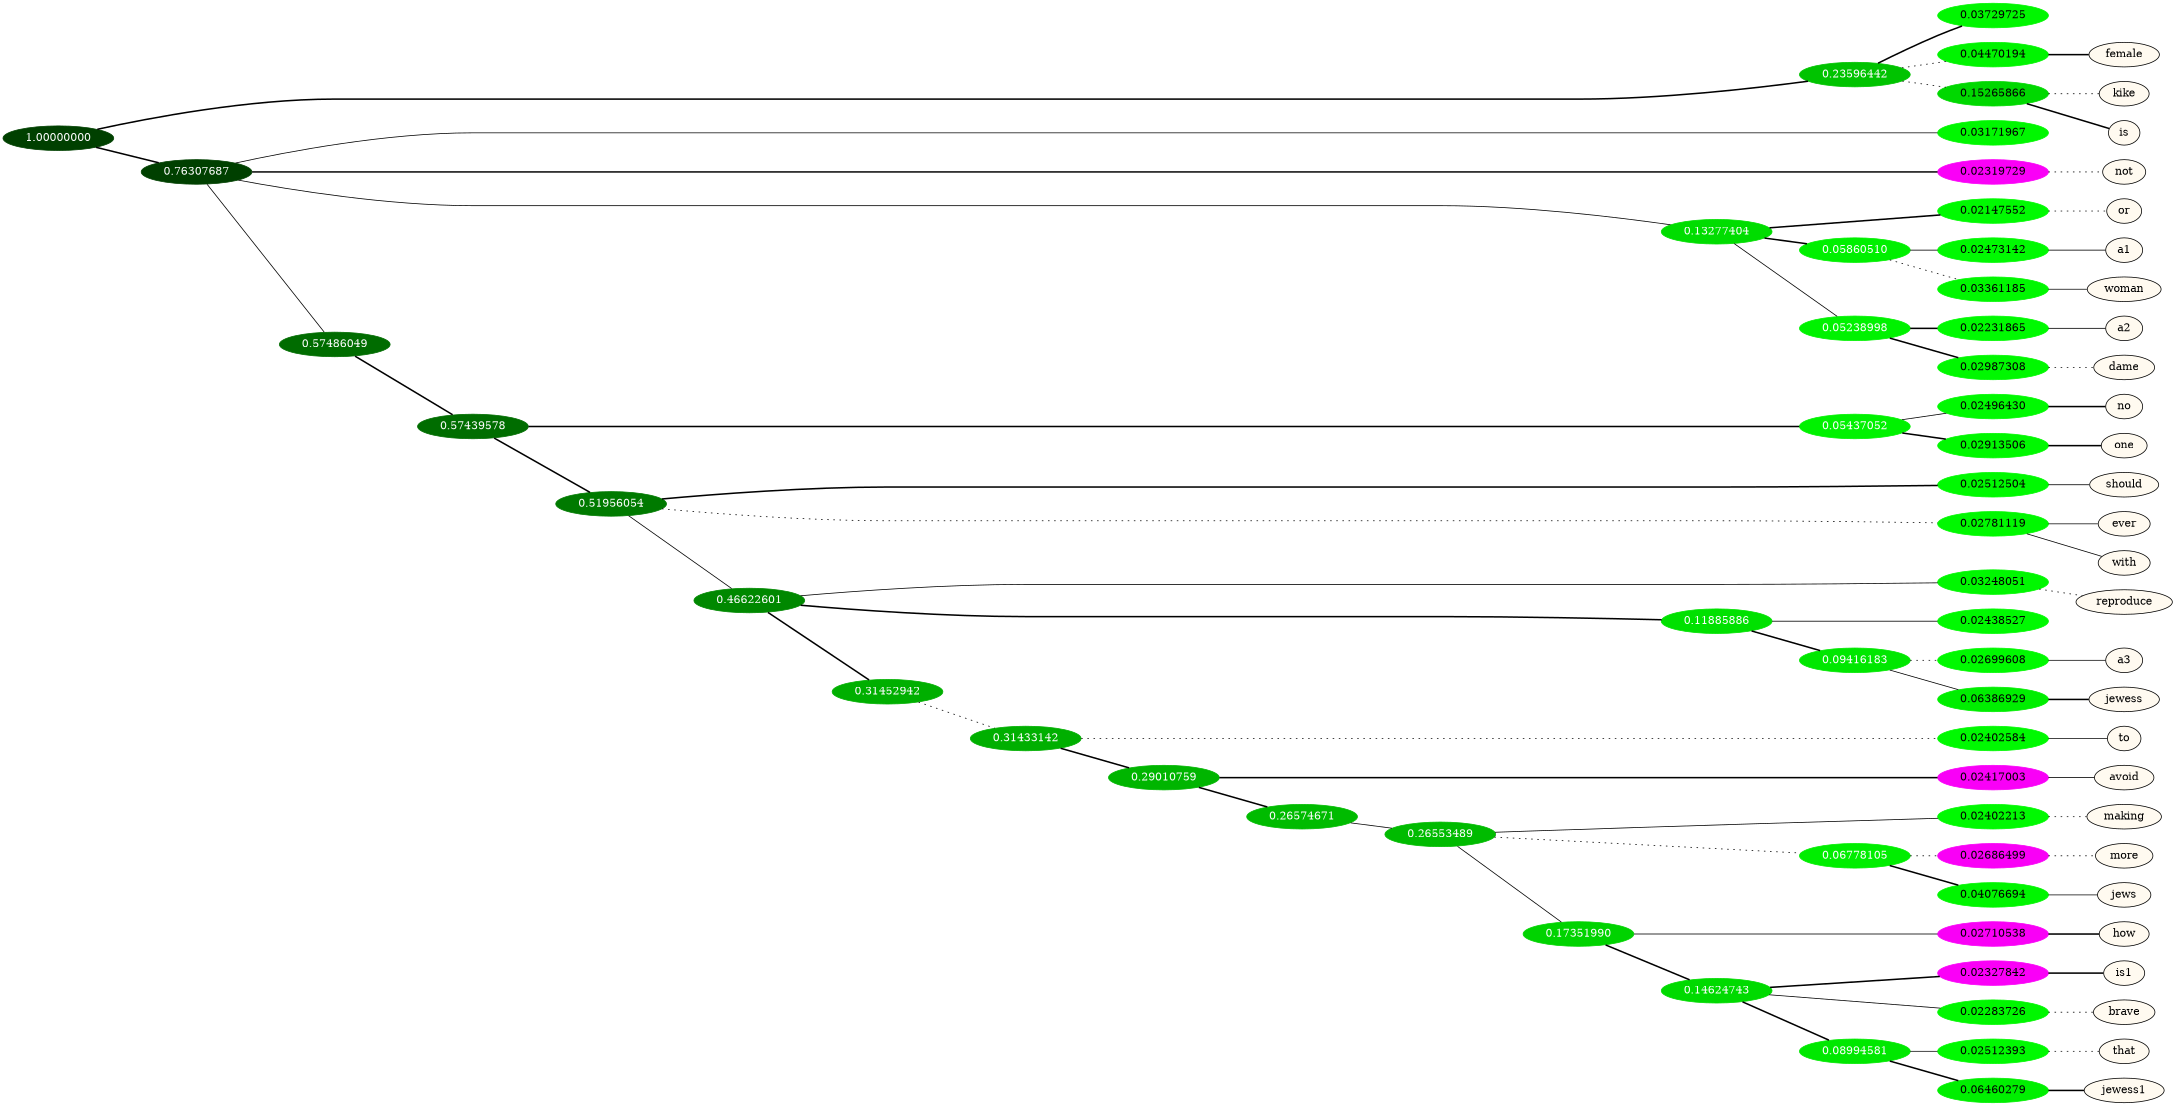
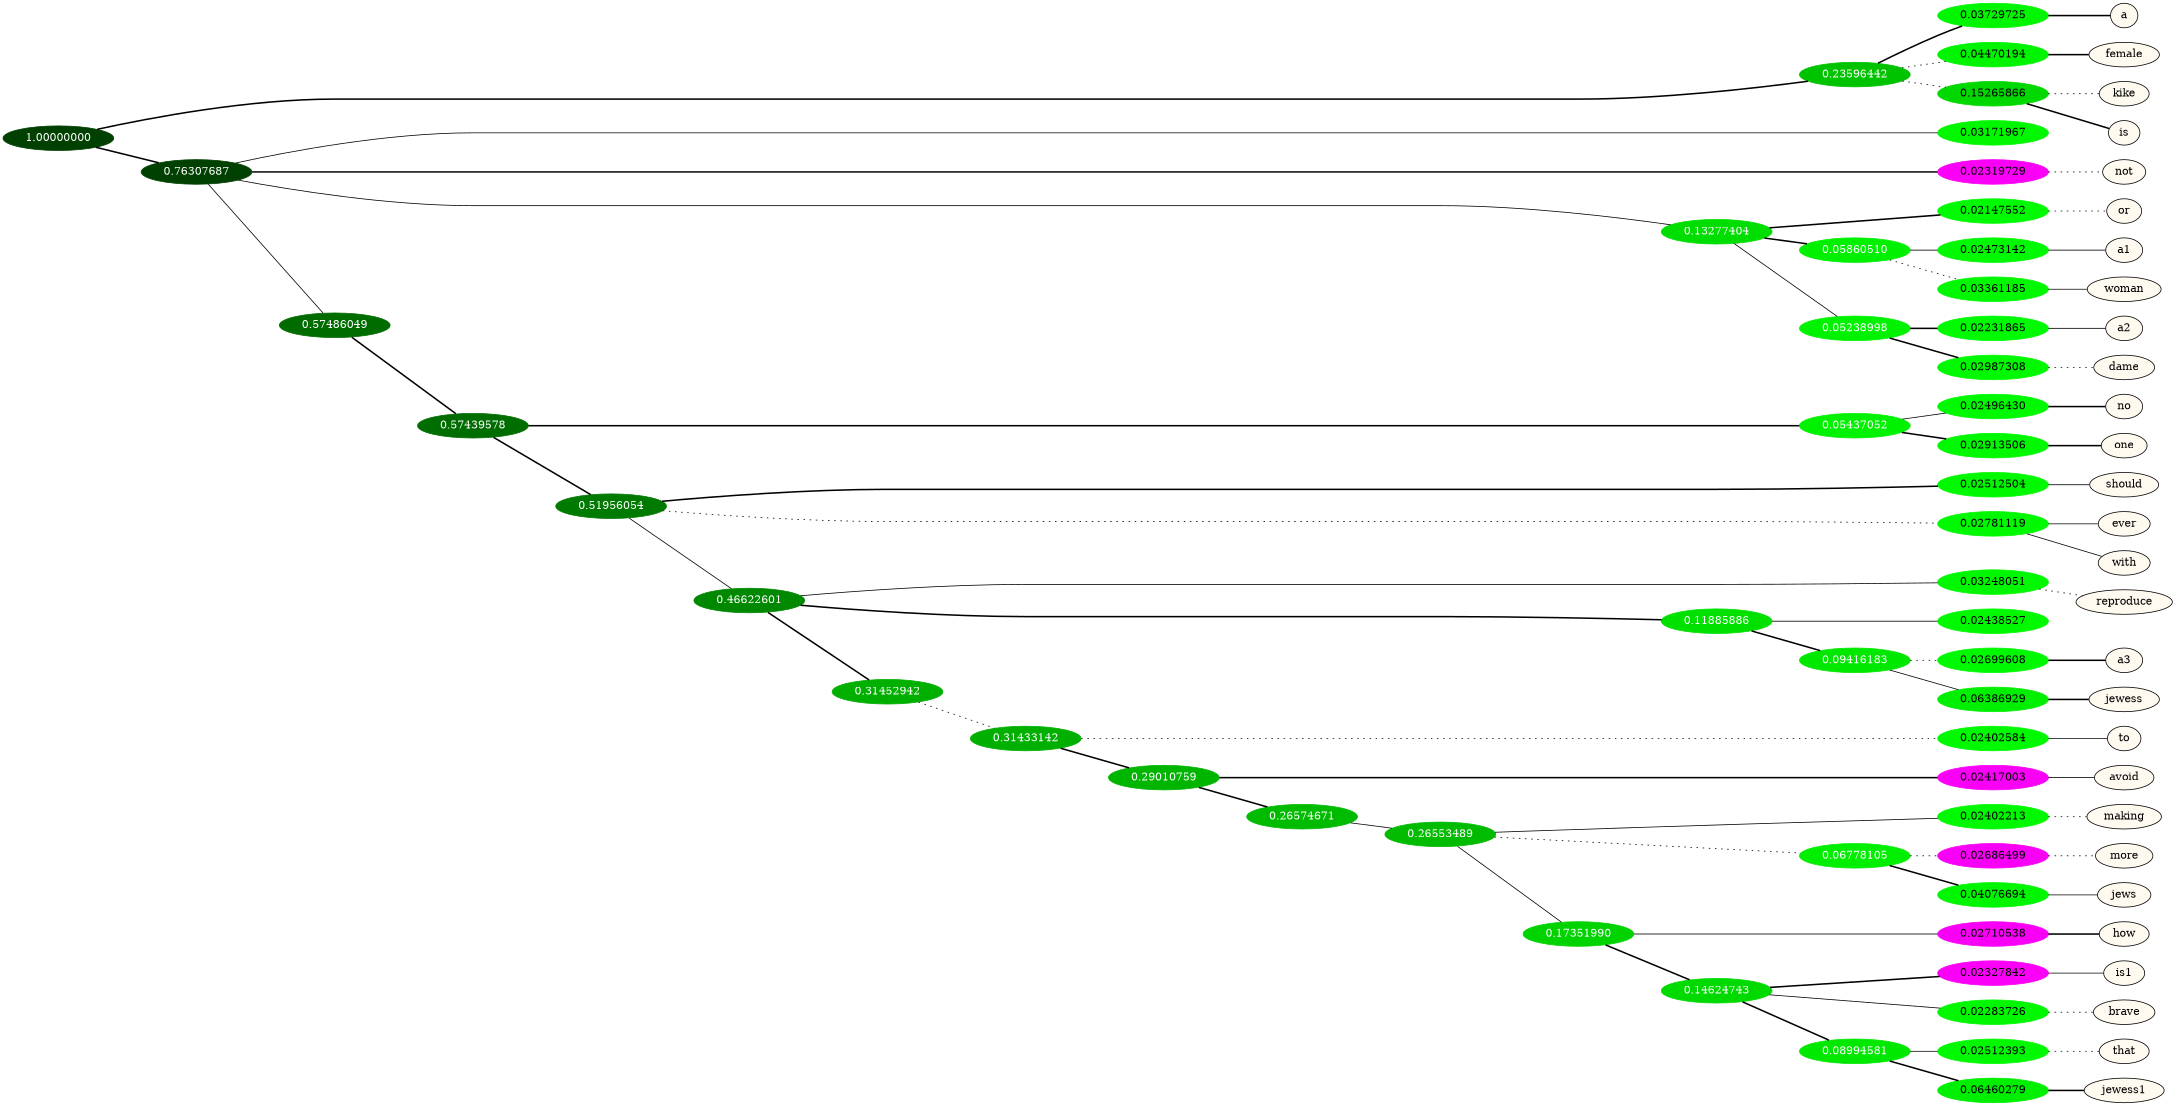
node "a": added
edge "0.02699608" -- "a3": style solid -> bold
edge "0.02327842" -- "is1": style bold -> solid
